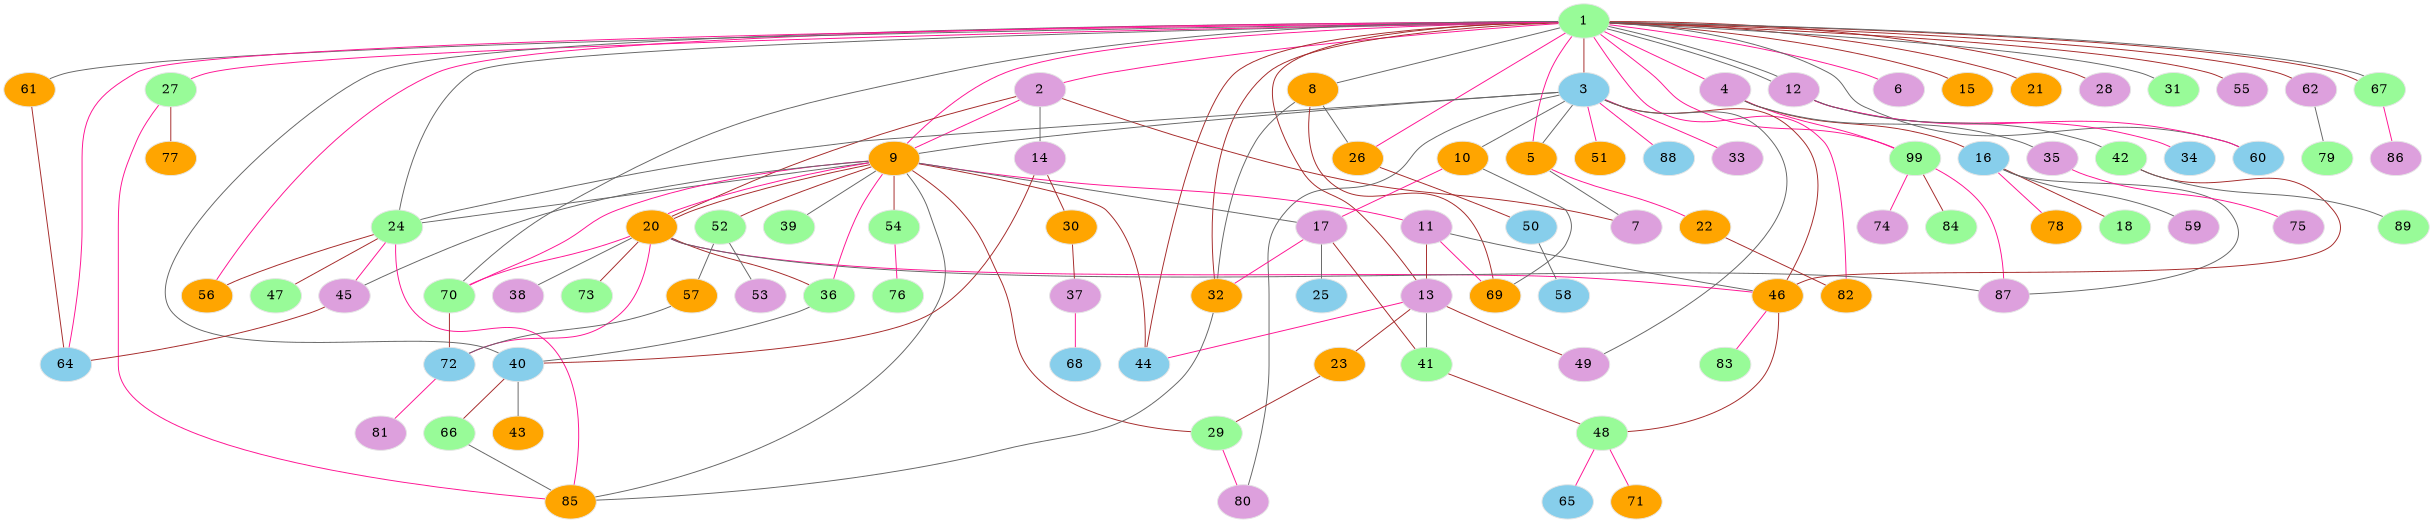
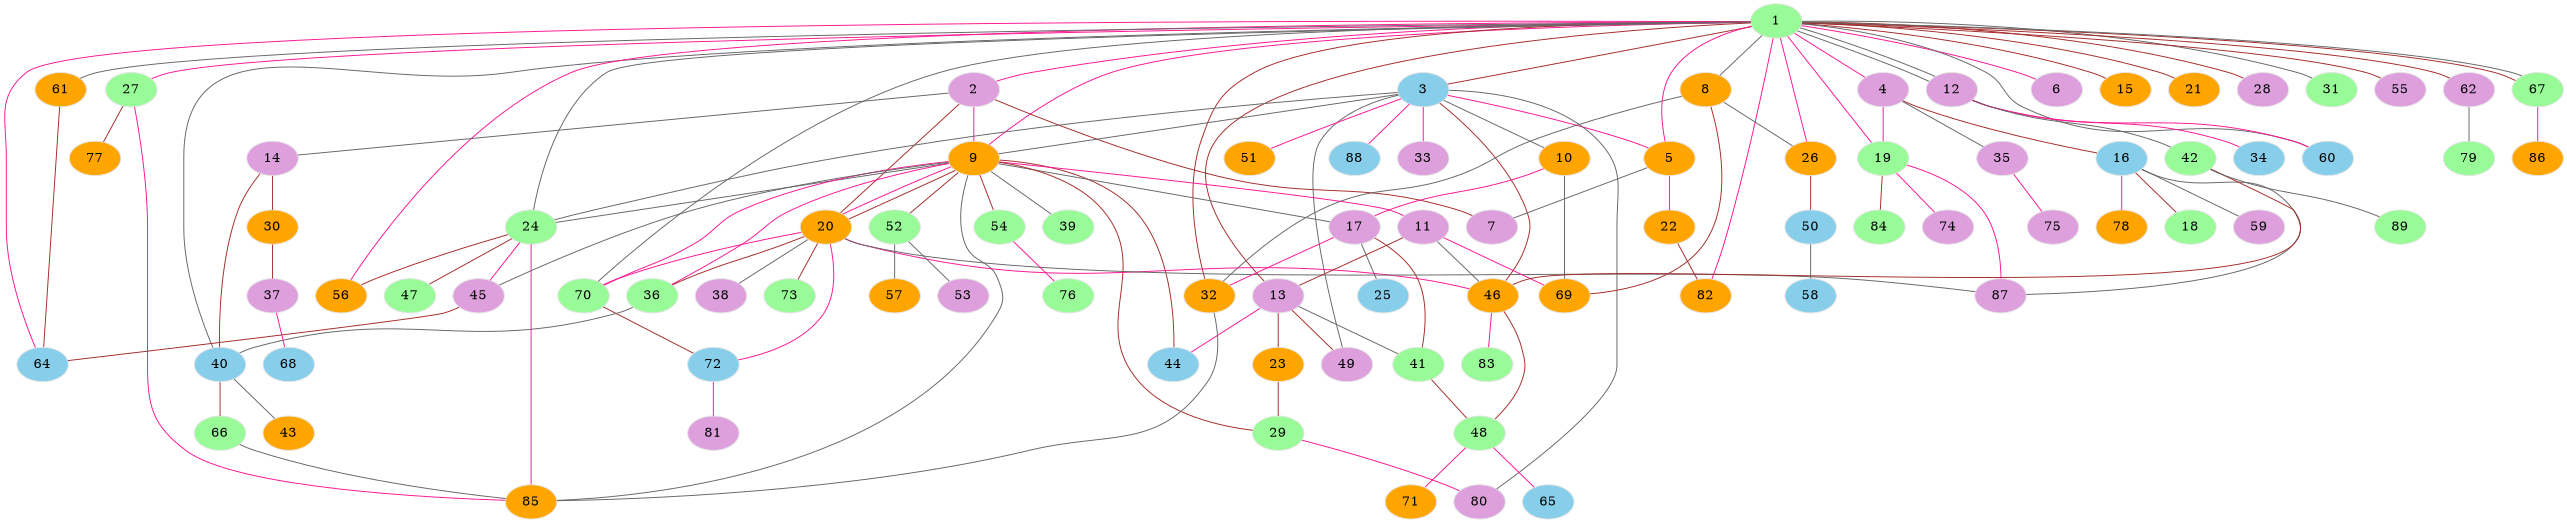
edge "1" -- "44": removed
edge "3" -- "5": color gray40 -> deeppink
node "99": label "99" -> "19"
node "86": fillcolor plum -> orange
edge "57" -- "72": removed
